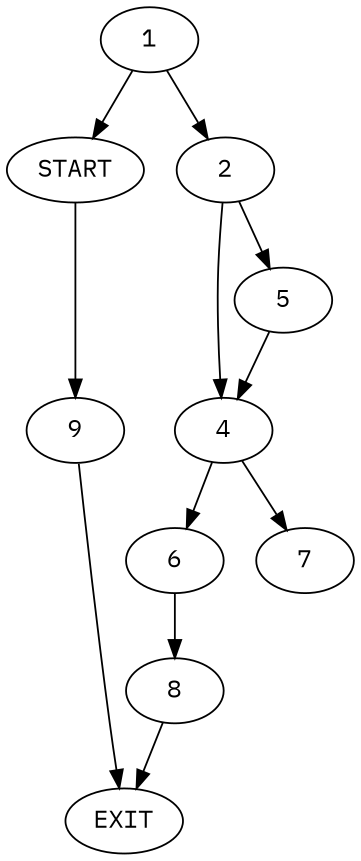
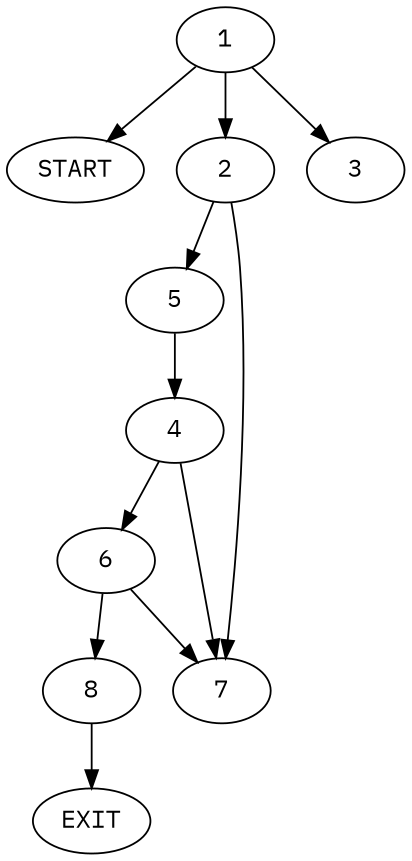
node "3": added
edge "2" -> "4": now "2" -> "7"
node "9": removed
edge "6" -> "7": added
